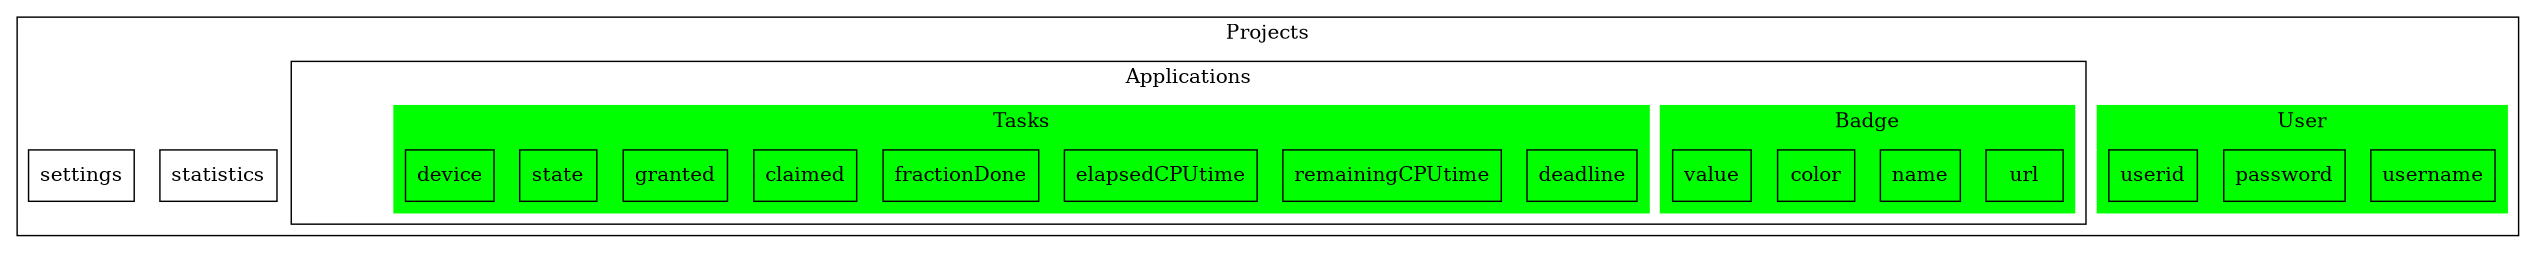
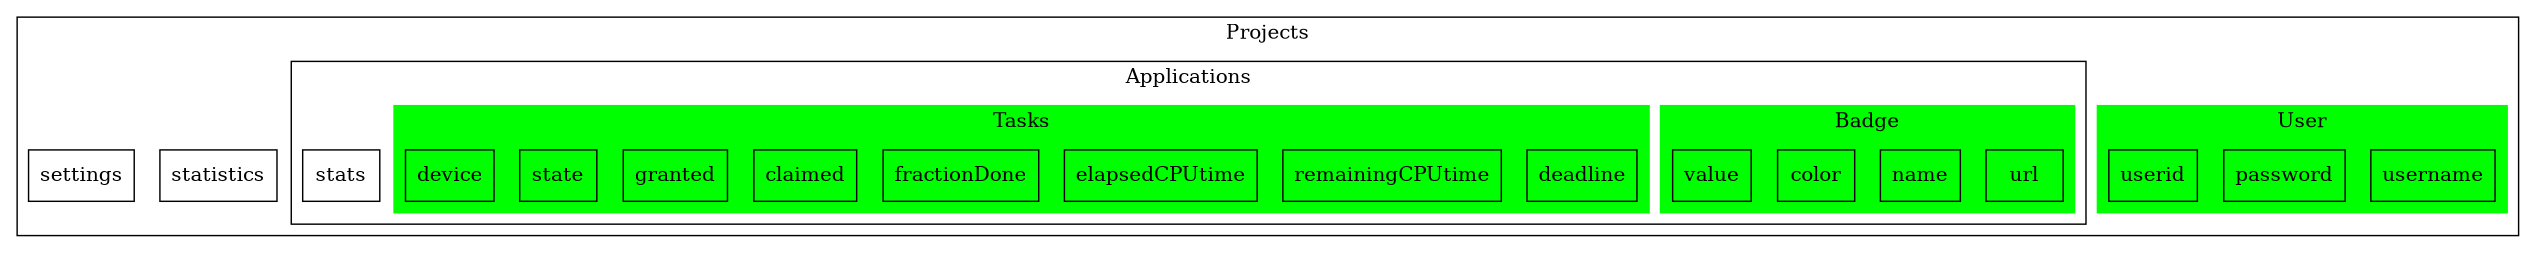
node "stats": added
